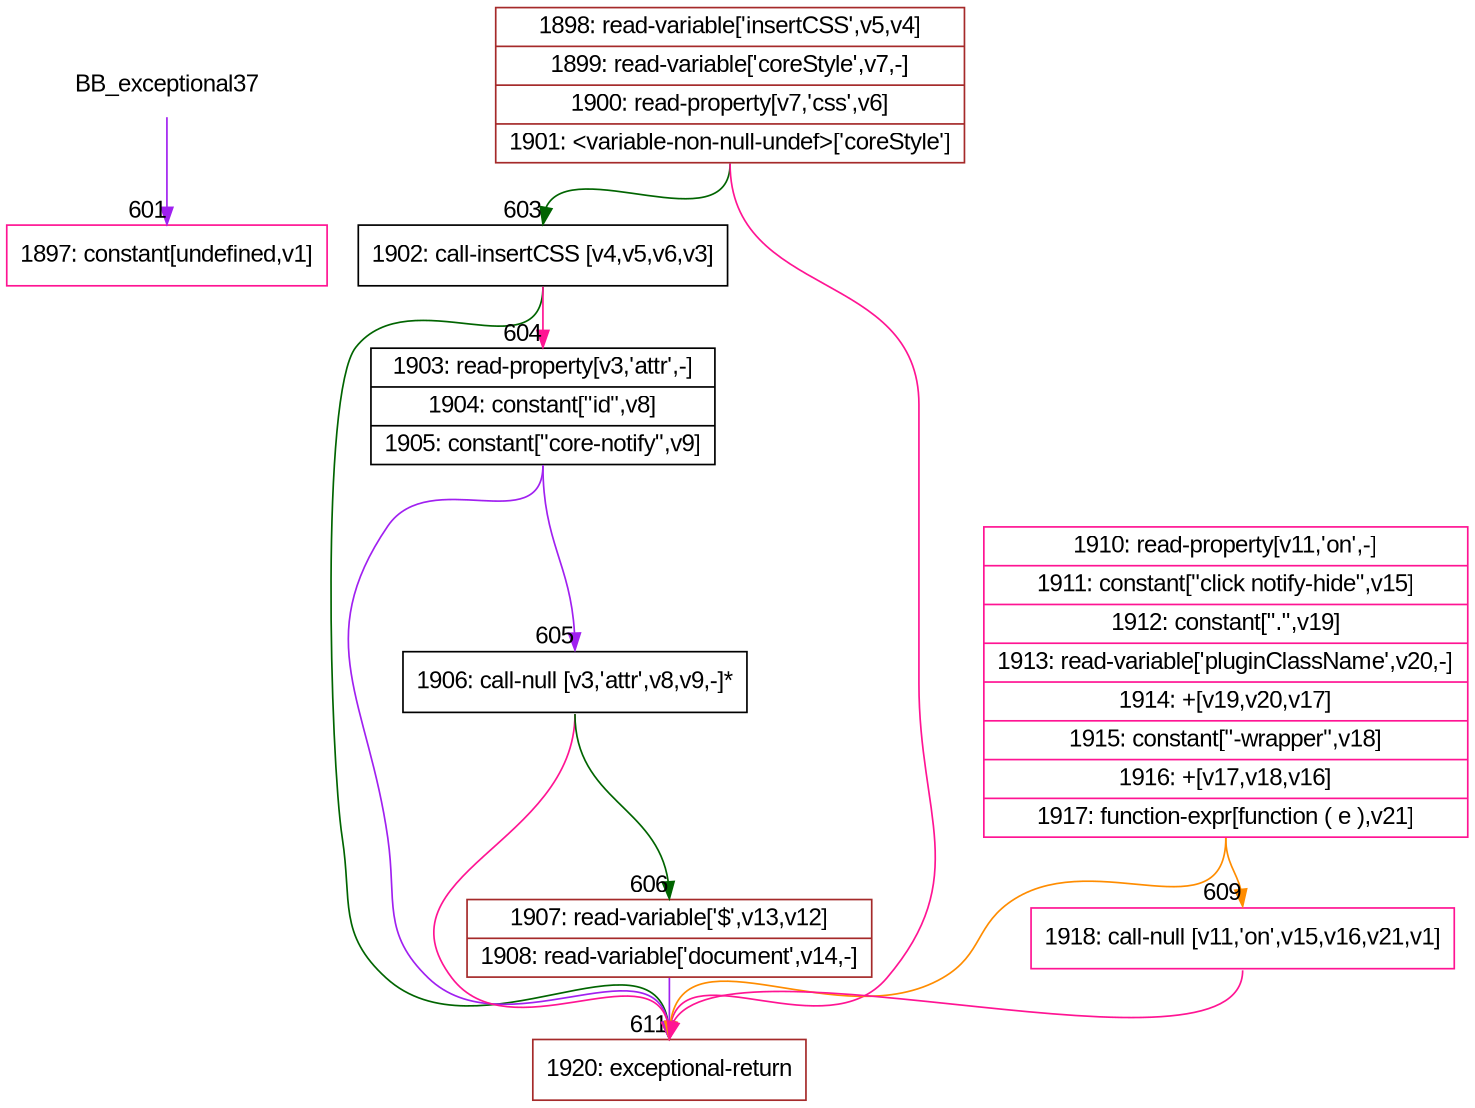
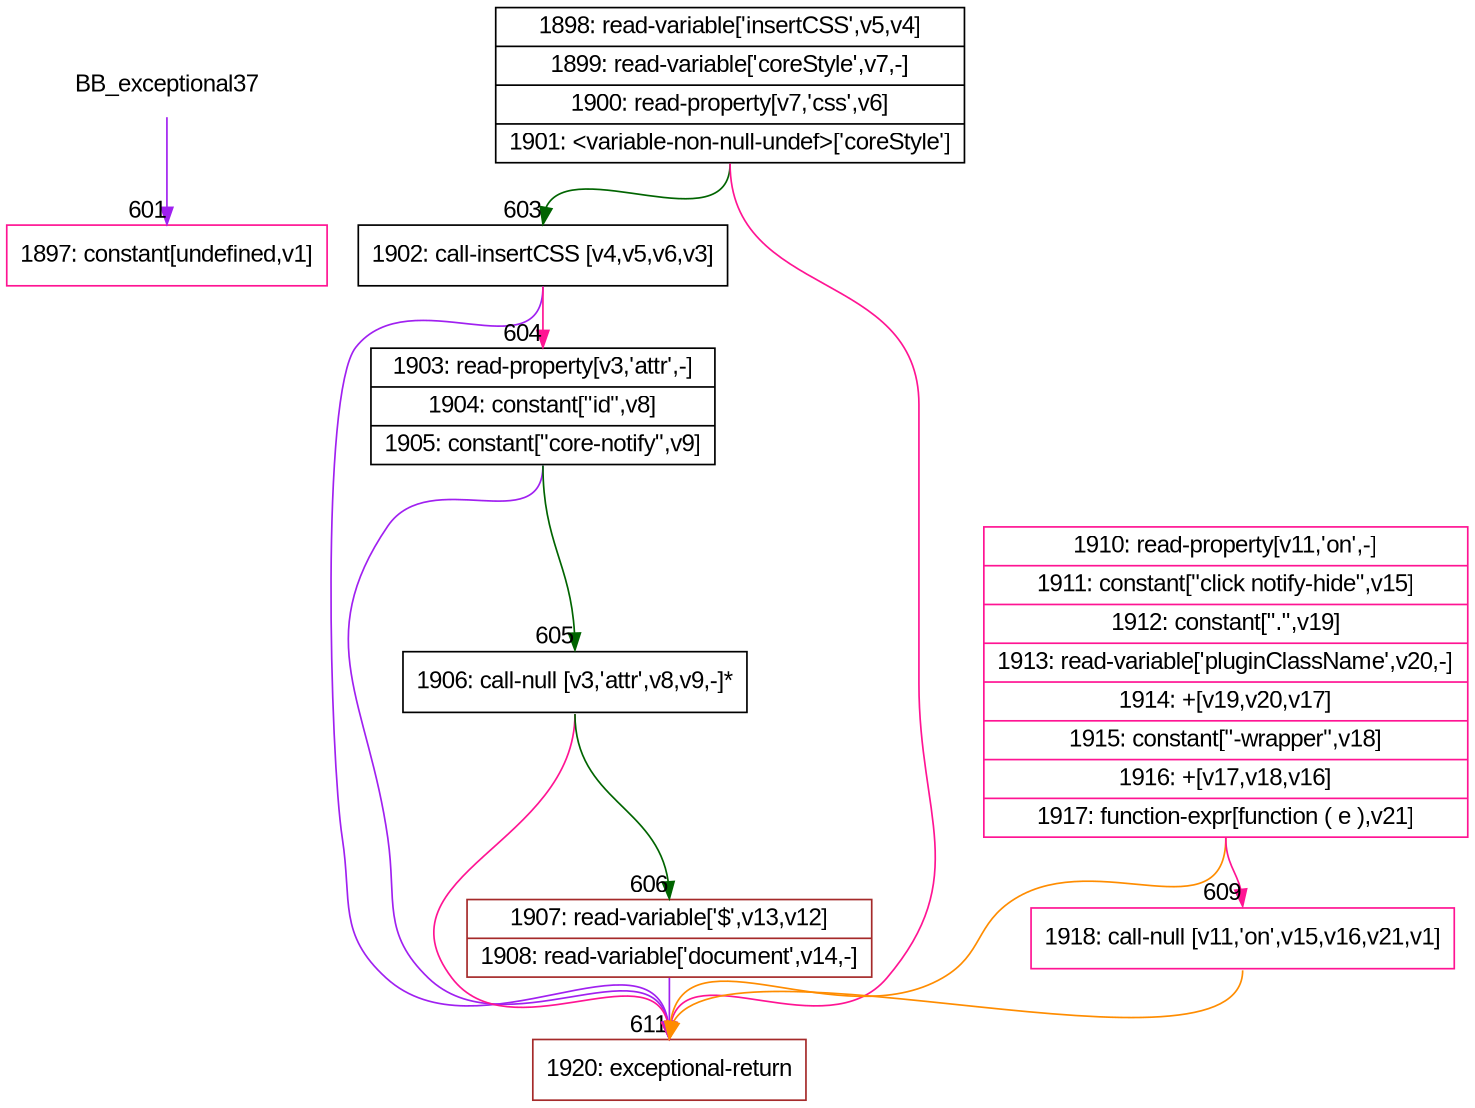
node "1898: read-variable['insertCSS',v5,v4]": color brown -> black
edge "1903: read-property[v3,'attr',-]" -> "1906: call-null [v3,'attr',v8,v9,-]*": color purple -> darkgreen
edge "1902: call-insertCSS [v4,v5,v6,v3]" -> "1920: exceptional-return": color darkgreen -> purple
edge "1910: read-property[v11,'on',-]" -> "1918: call-null [v11,'on',v15,v16,v21,v1]": color darkorange -> deeppink
edge "1918: call-null [v11,'on',v15,v16,v21,v1]" -> "1920: exceptional-return": color deeppink -> darkorange
